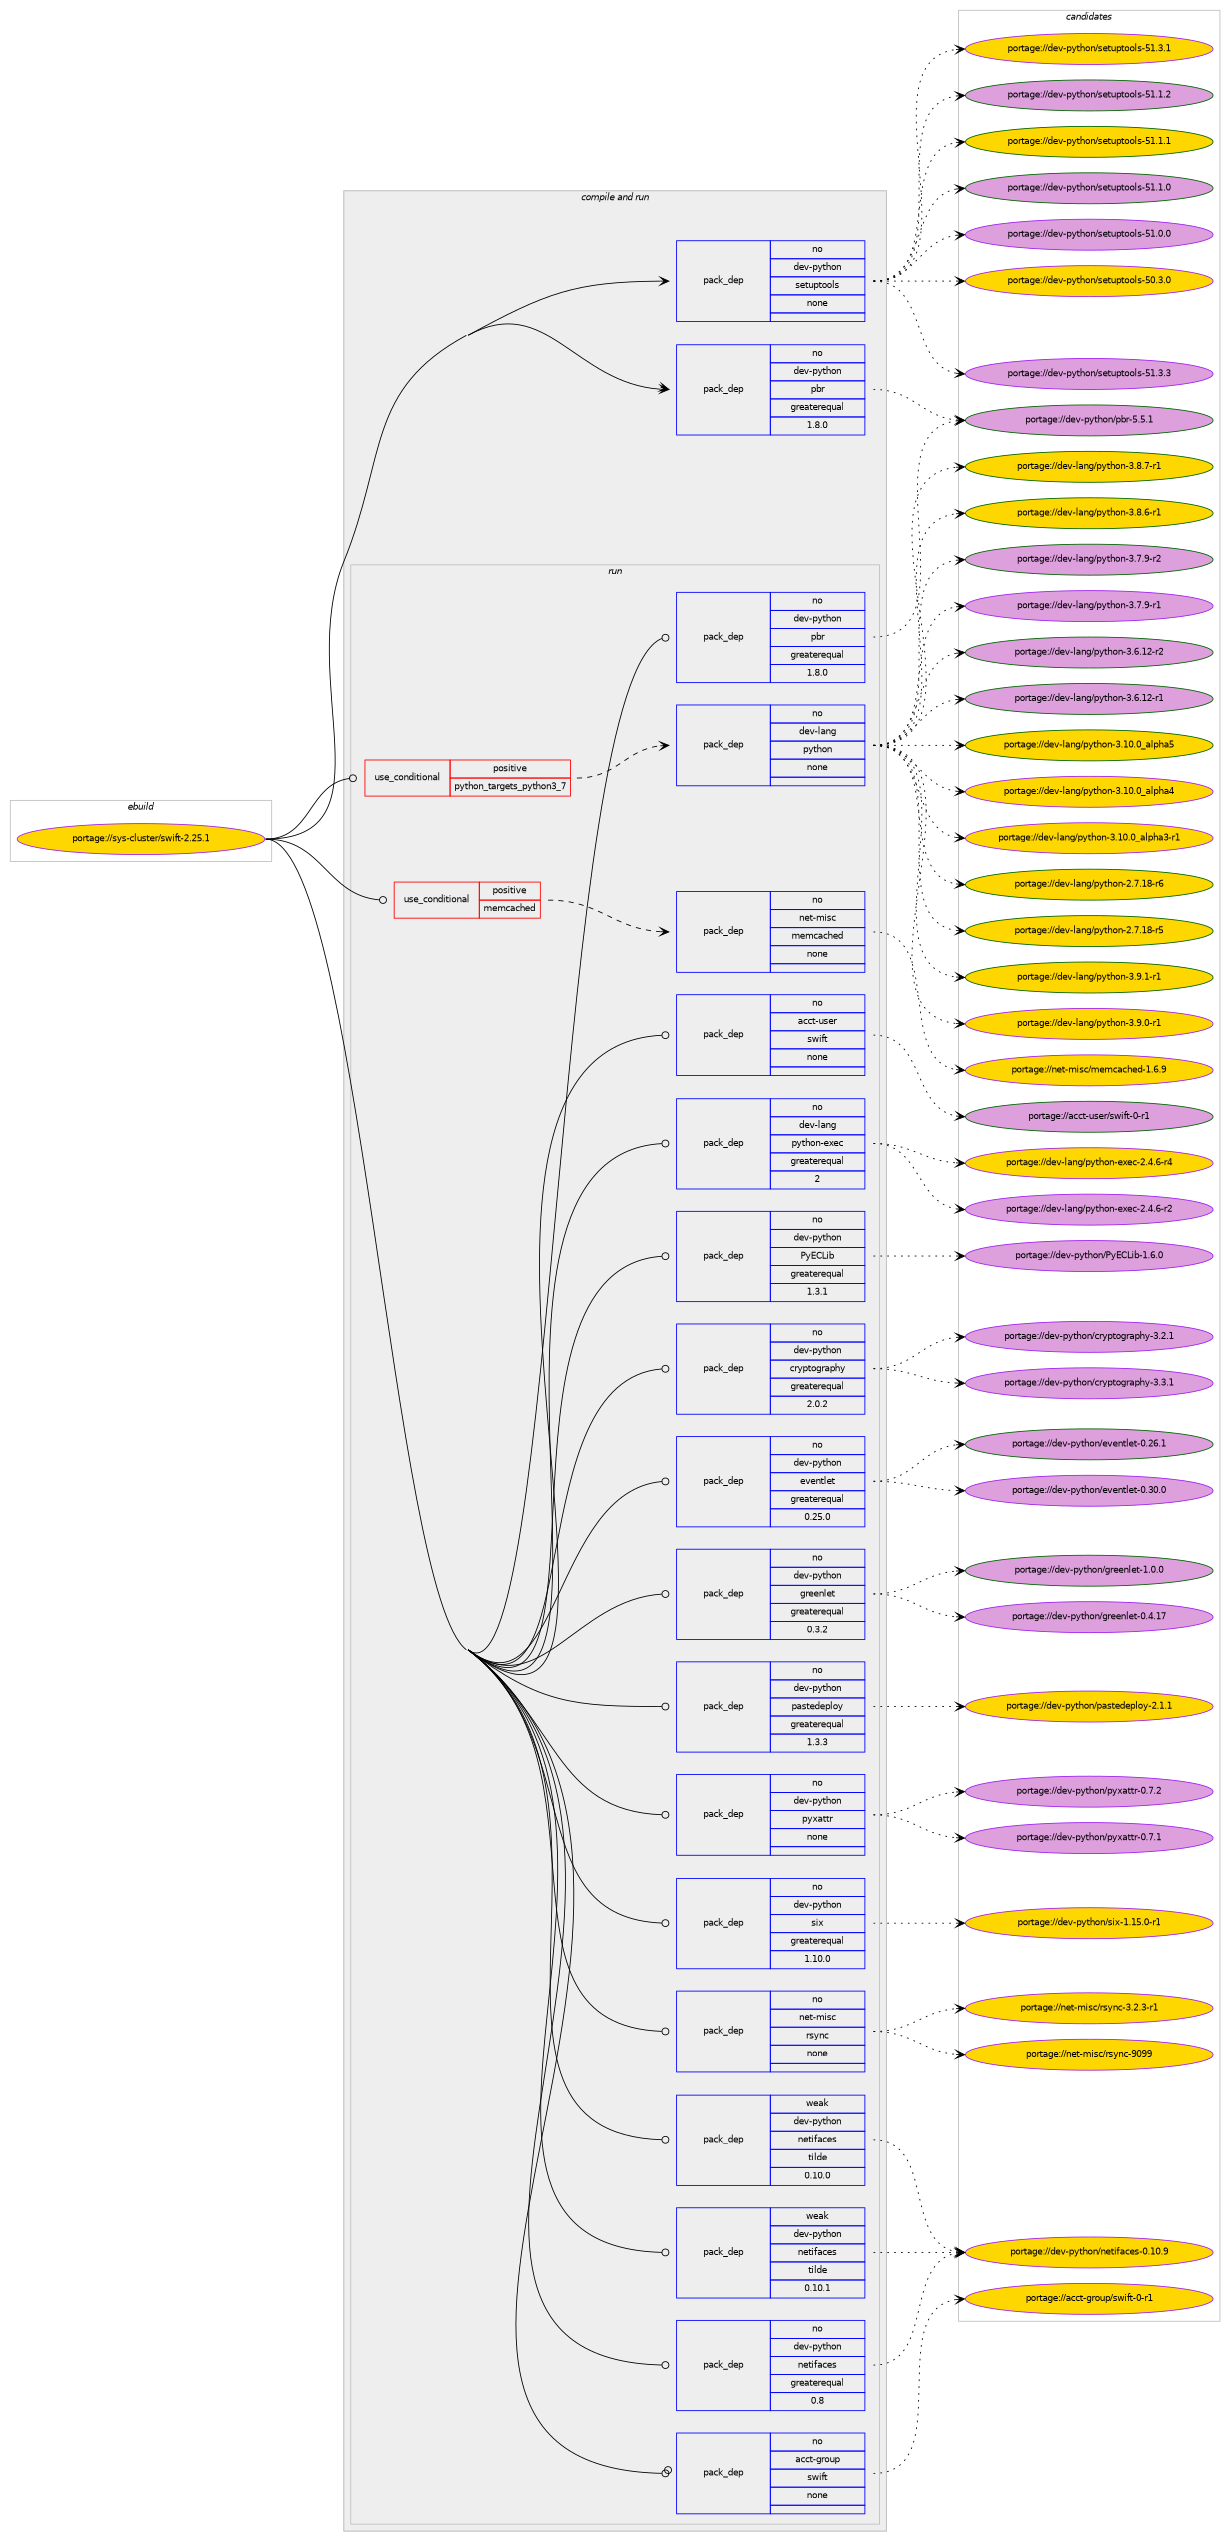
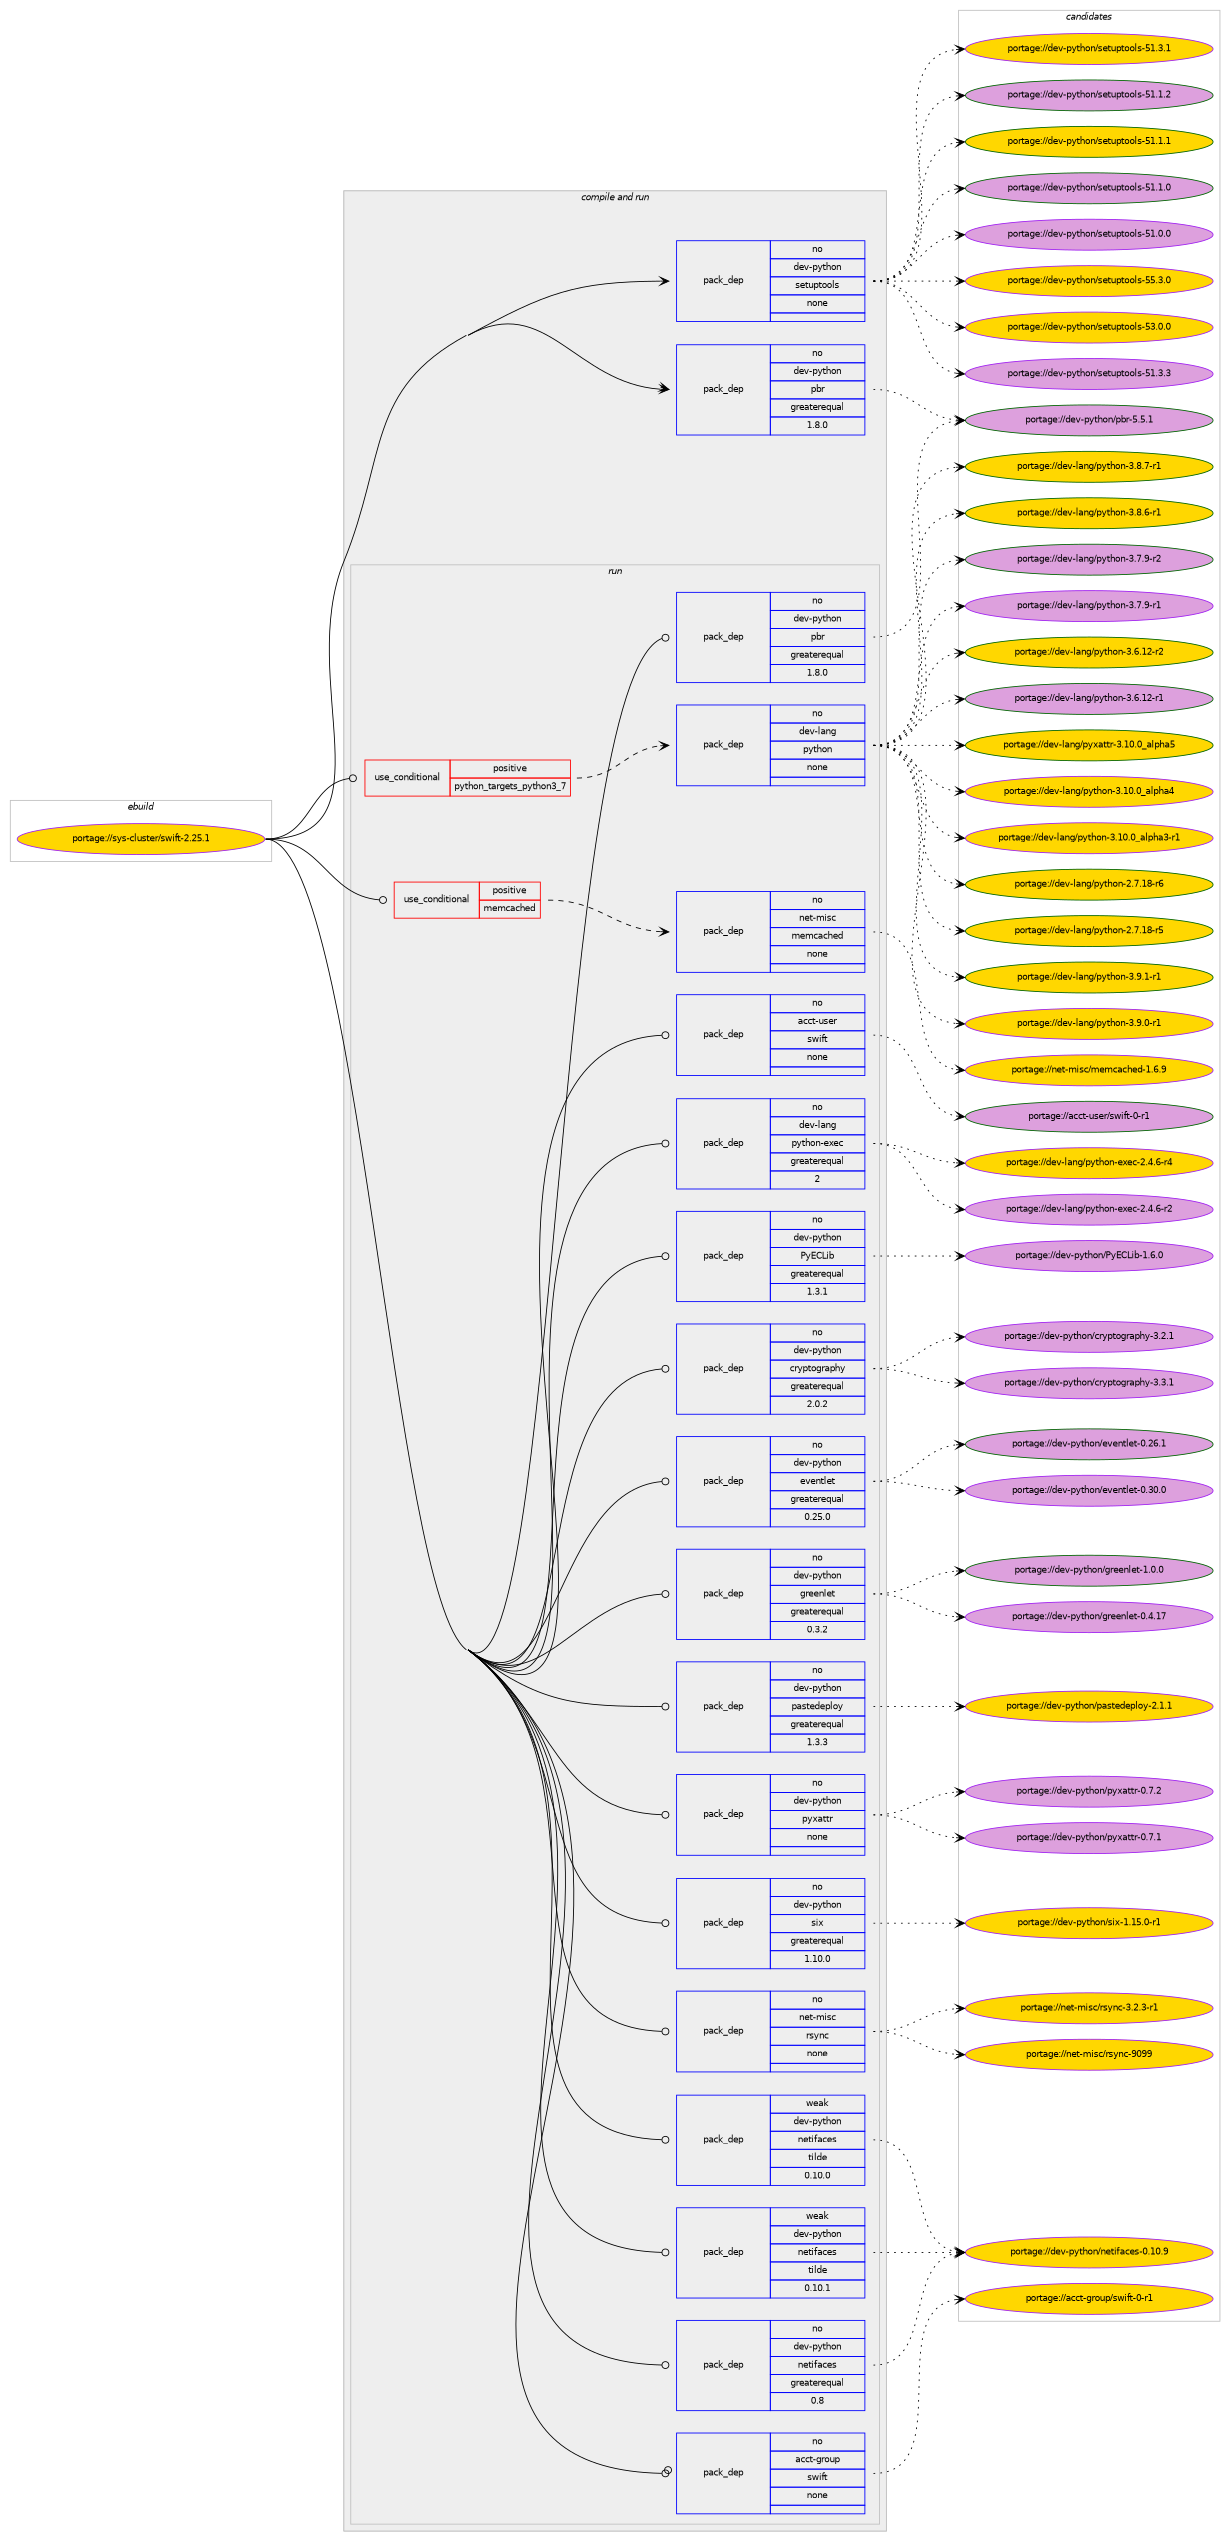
node "portage://dev-python/setuptools-50.3.0": label "portage://dev-python/setuptools-50.3.0" -> "portage://dev-python/setuptools-55.3.0"
node "portage://dev-python/setuptools-53.0.0": added
node "portage://dev-lang/python-3.6.12-r2": fillcolor plum -> gold
node "portage://dev-lang/python-3.10.0_alpha5": label "portage://dev-lang/python-3.10.0_alpha5" -> "portage://dev-lang/pyxattr-3.10.0_alpha5"
